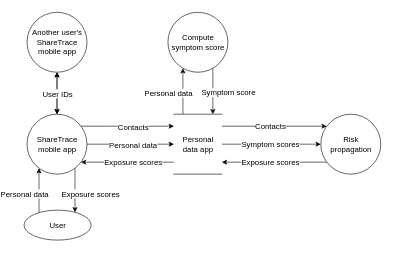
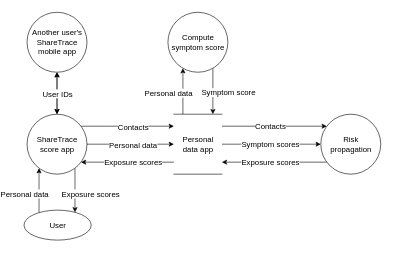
node "ShareTracemobile app": label "ShareTracemobile app" -> "ShareTracescore app"
